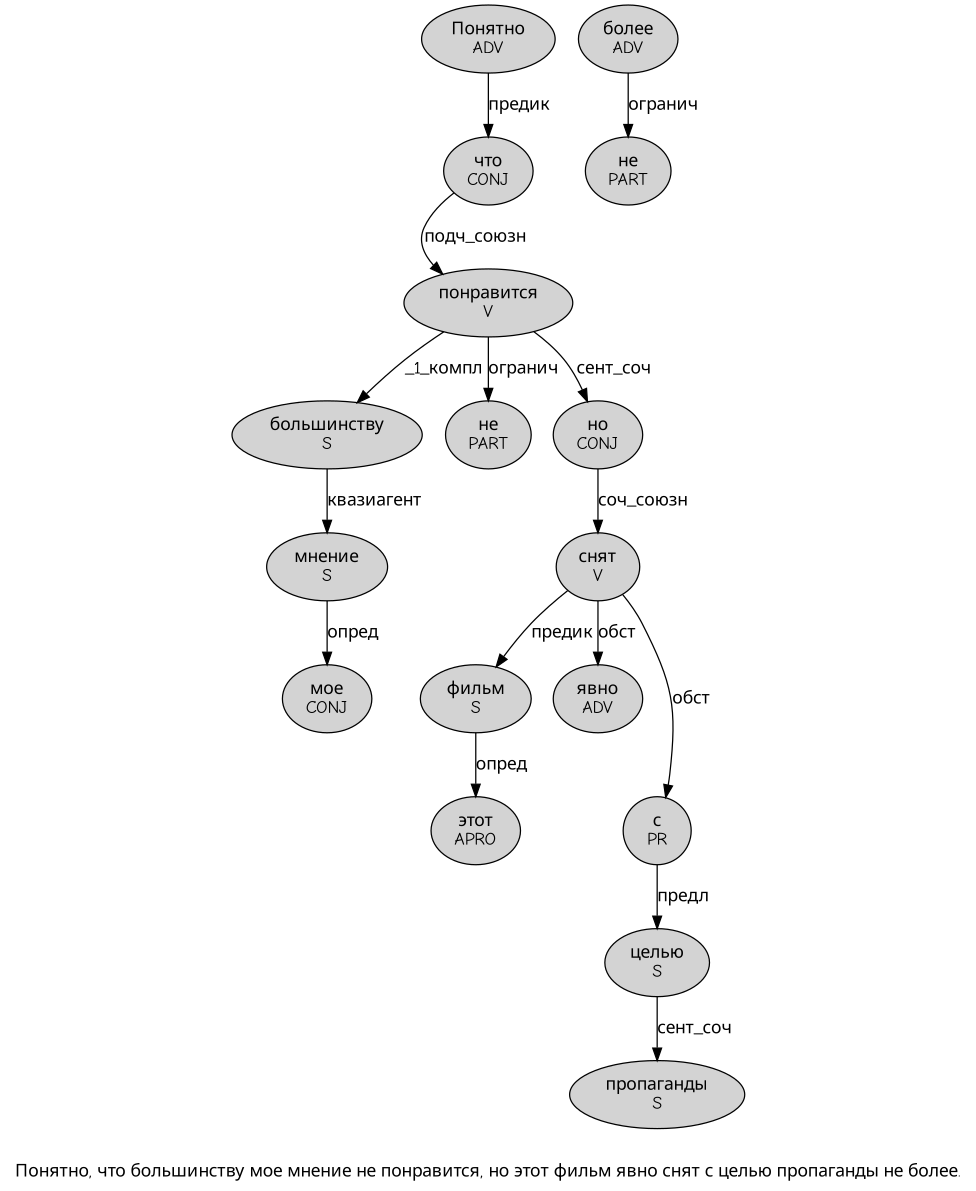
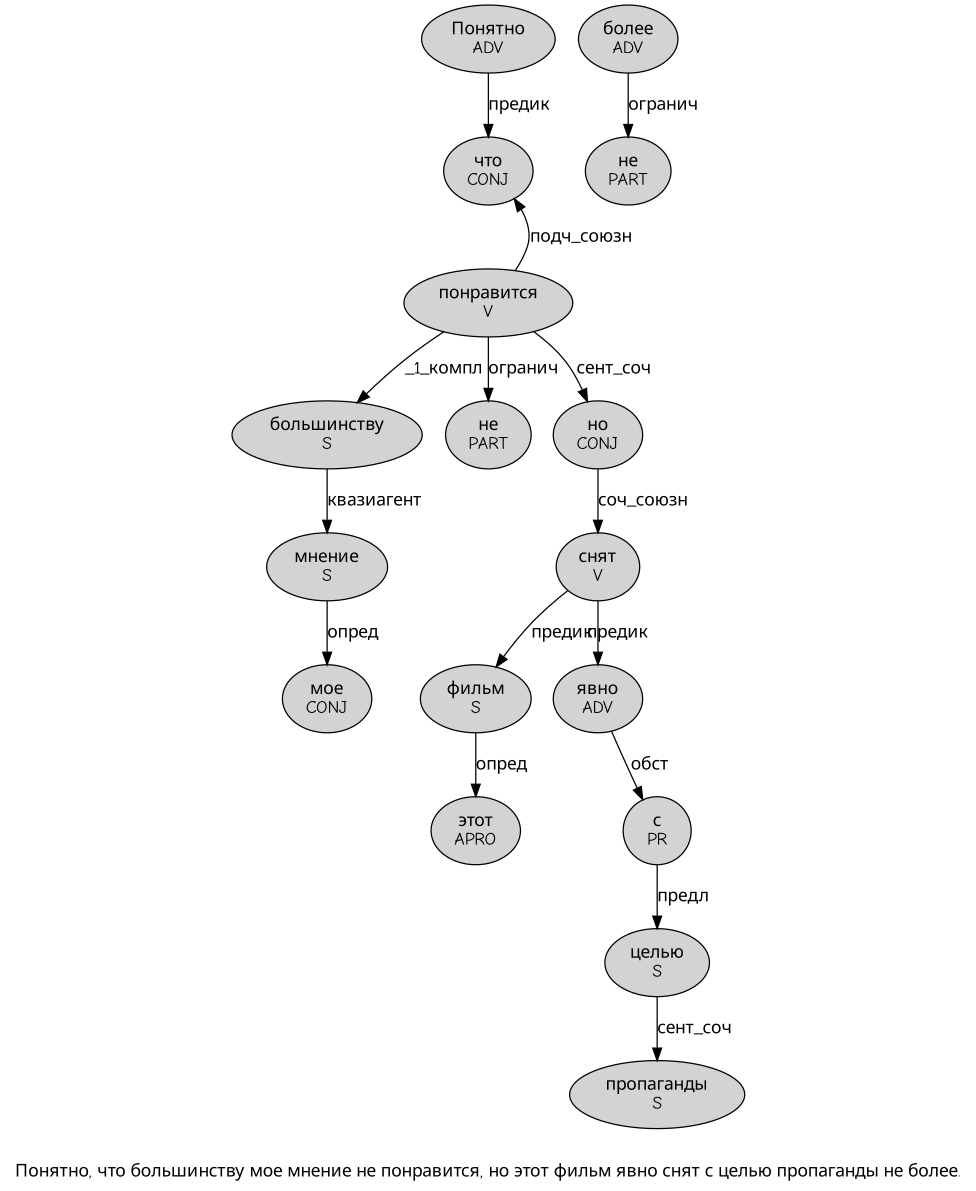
edge "что CONJ" -> "понравится V": reversed
edge "снят V" -> "явно ADV": label "обст" -> "предик"
edge "снят V" -> "с PR": now "явно ADV" -> "с PR"
